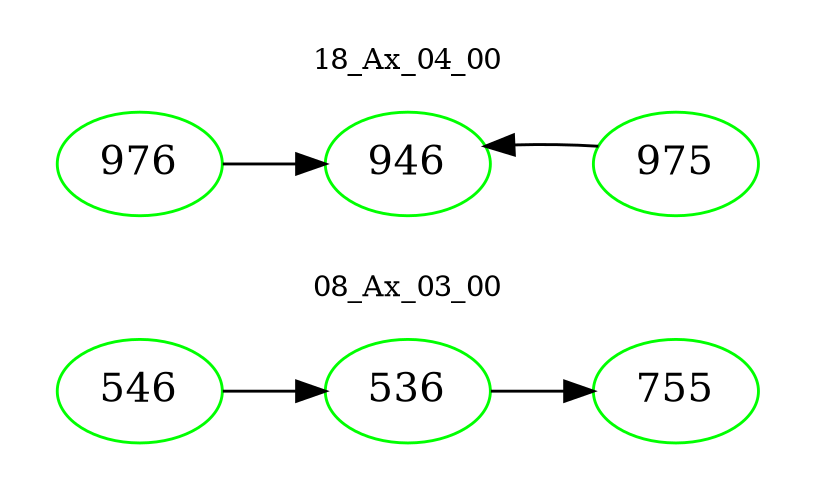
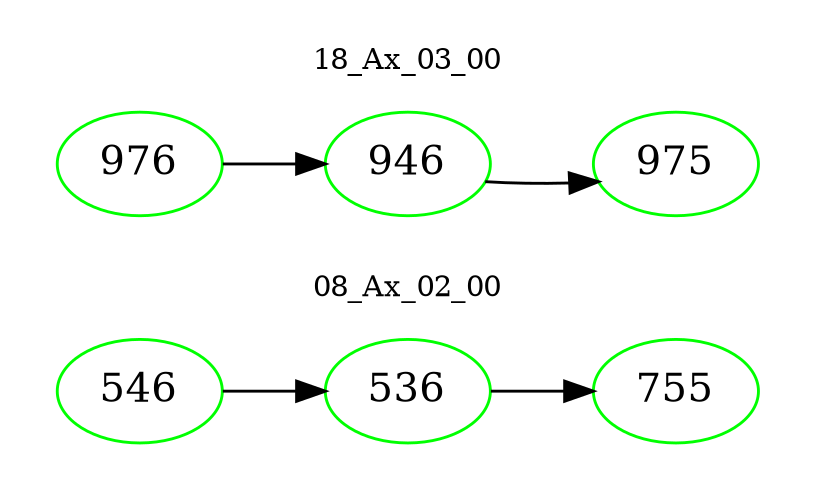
cluster "18_Ax_04_00": label "18_Ax_04_00" -> "18_Ax_03_00"
edge "975" -> "946": reversed
cluster "08_Ax_03_00": label "08_Ax_03_00" -> "08_Ax_02_00"
